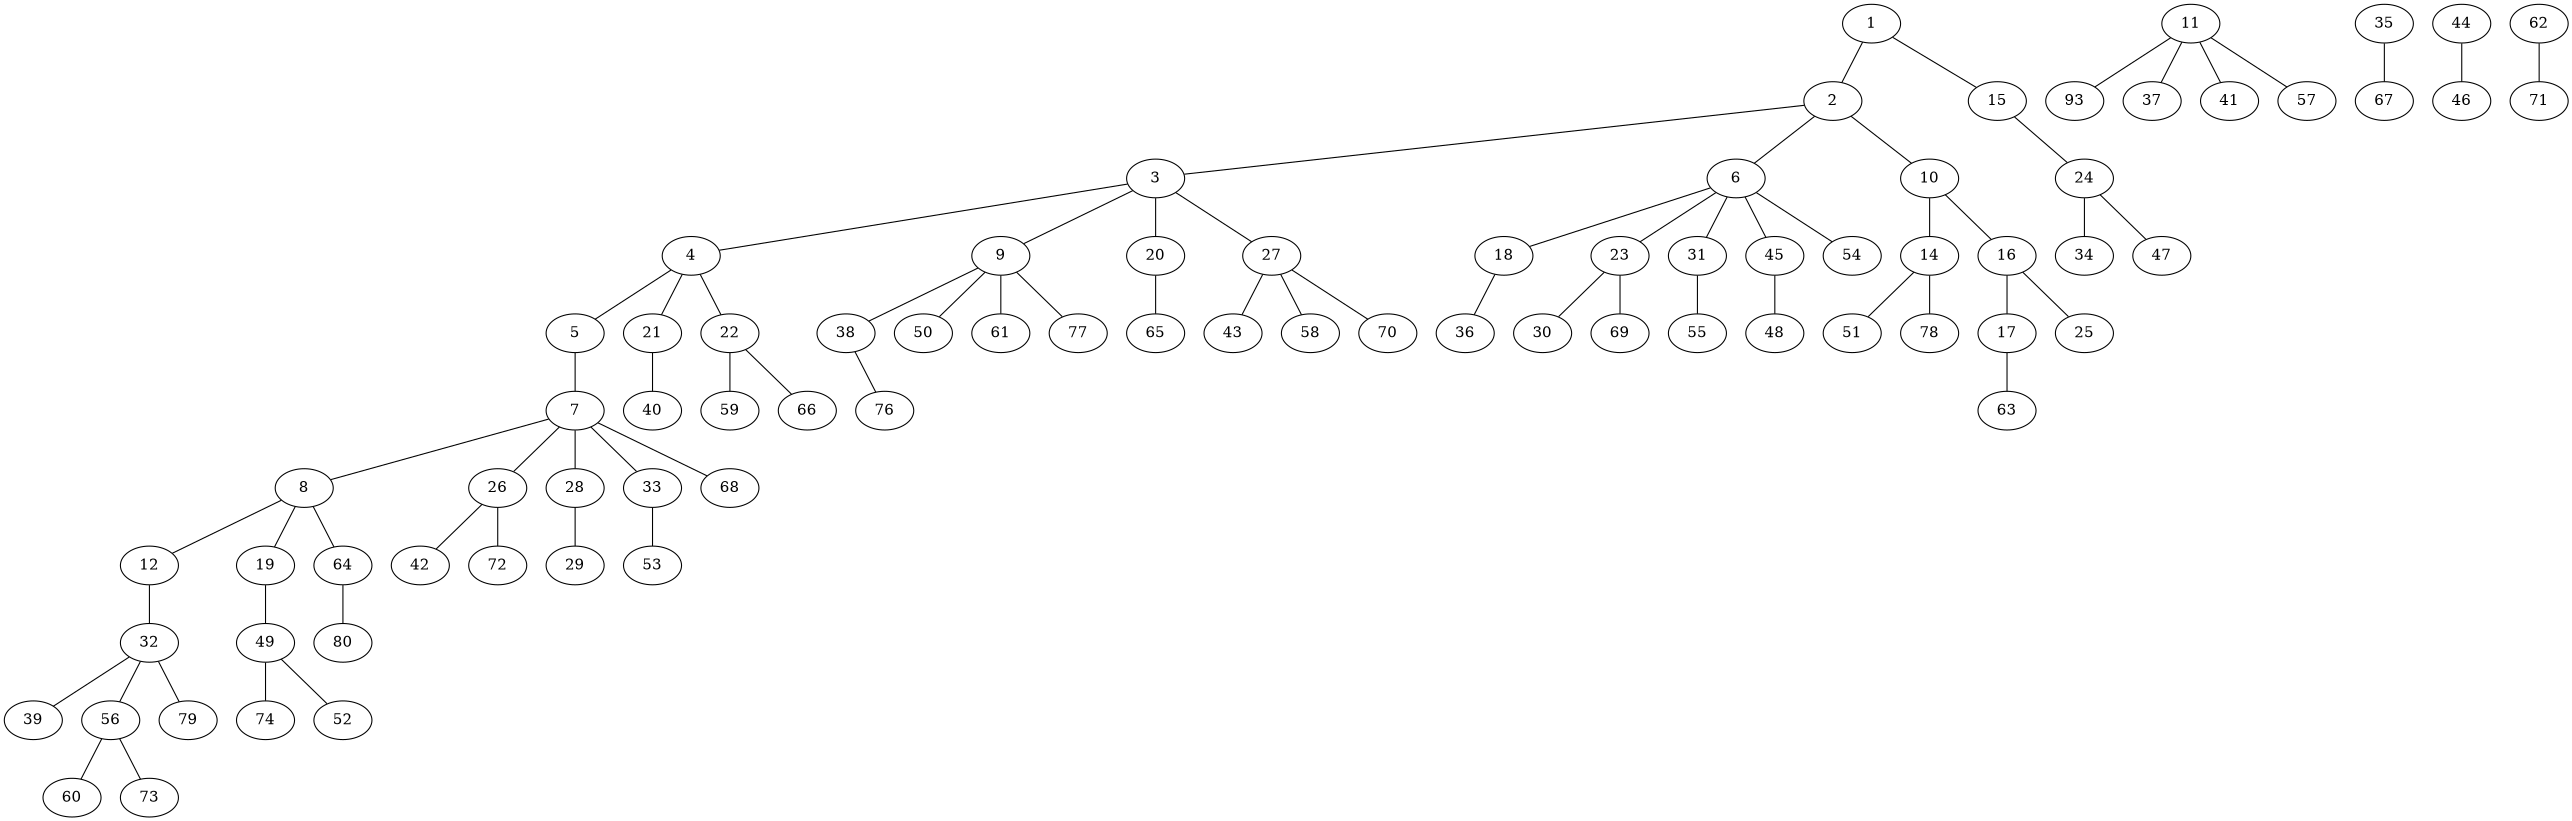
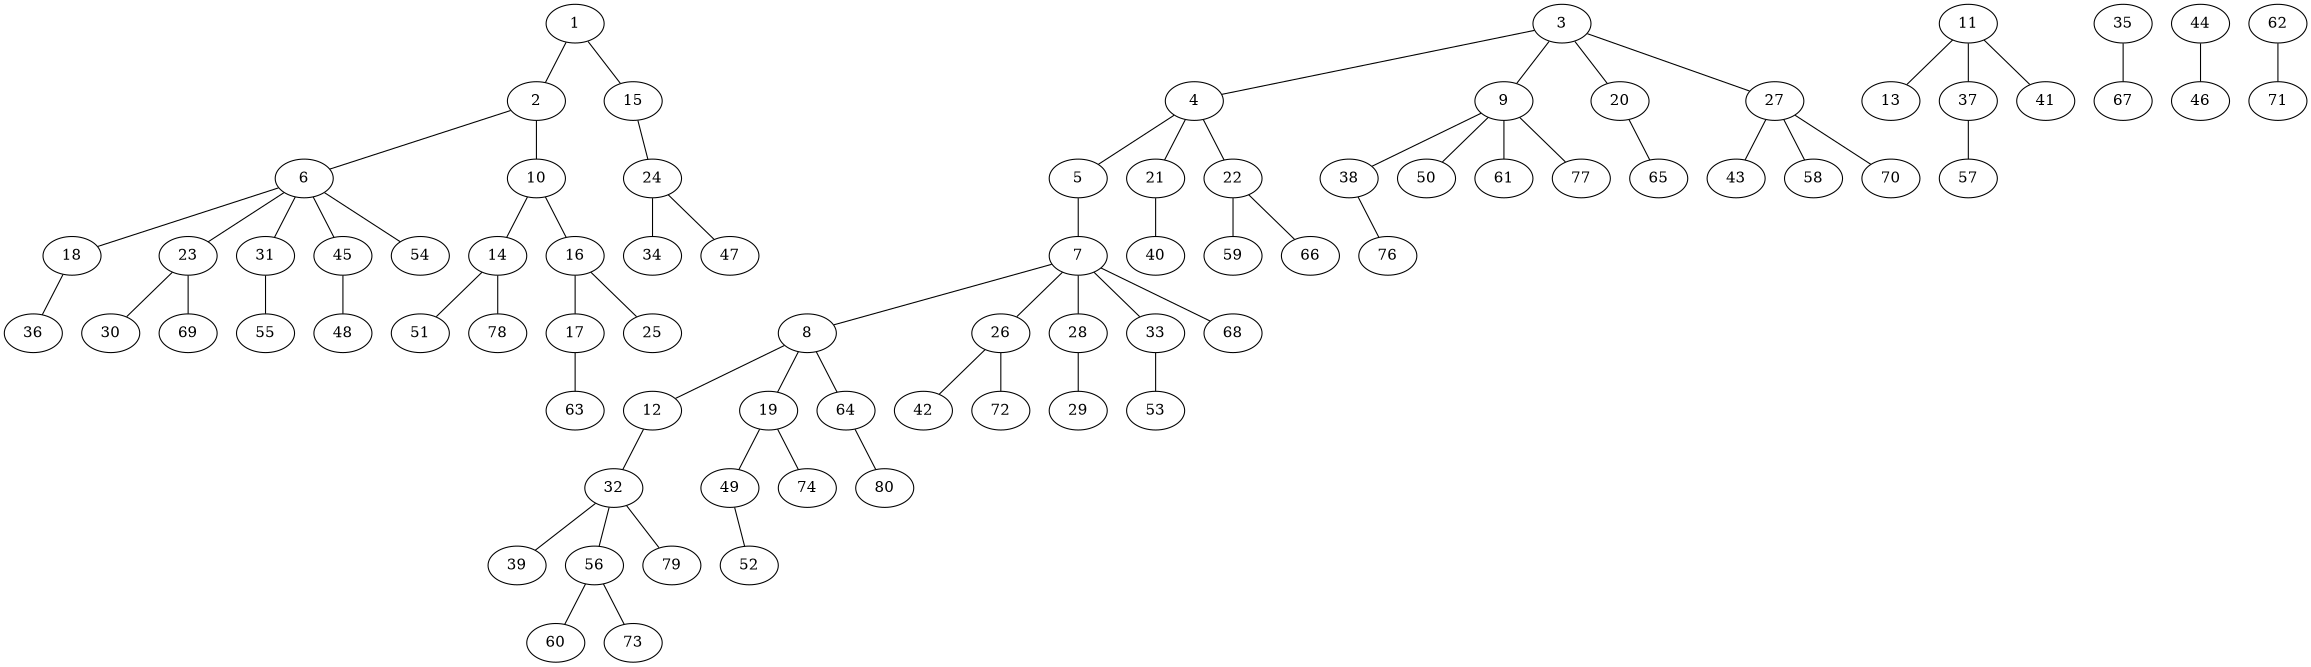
edge "11" -- "57": now "37" -- "57"
node "93": label "93" -> "13"
edge "2" -- "3": removed
edge "49" -- "74": now "19" -- "74"
